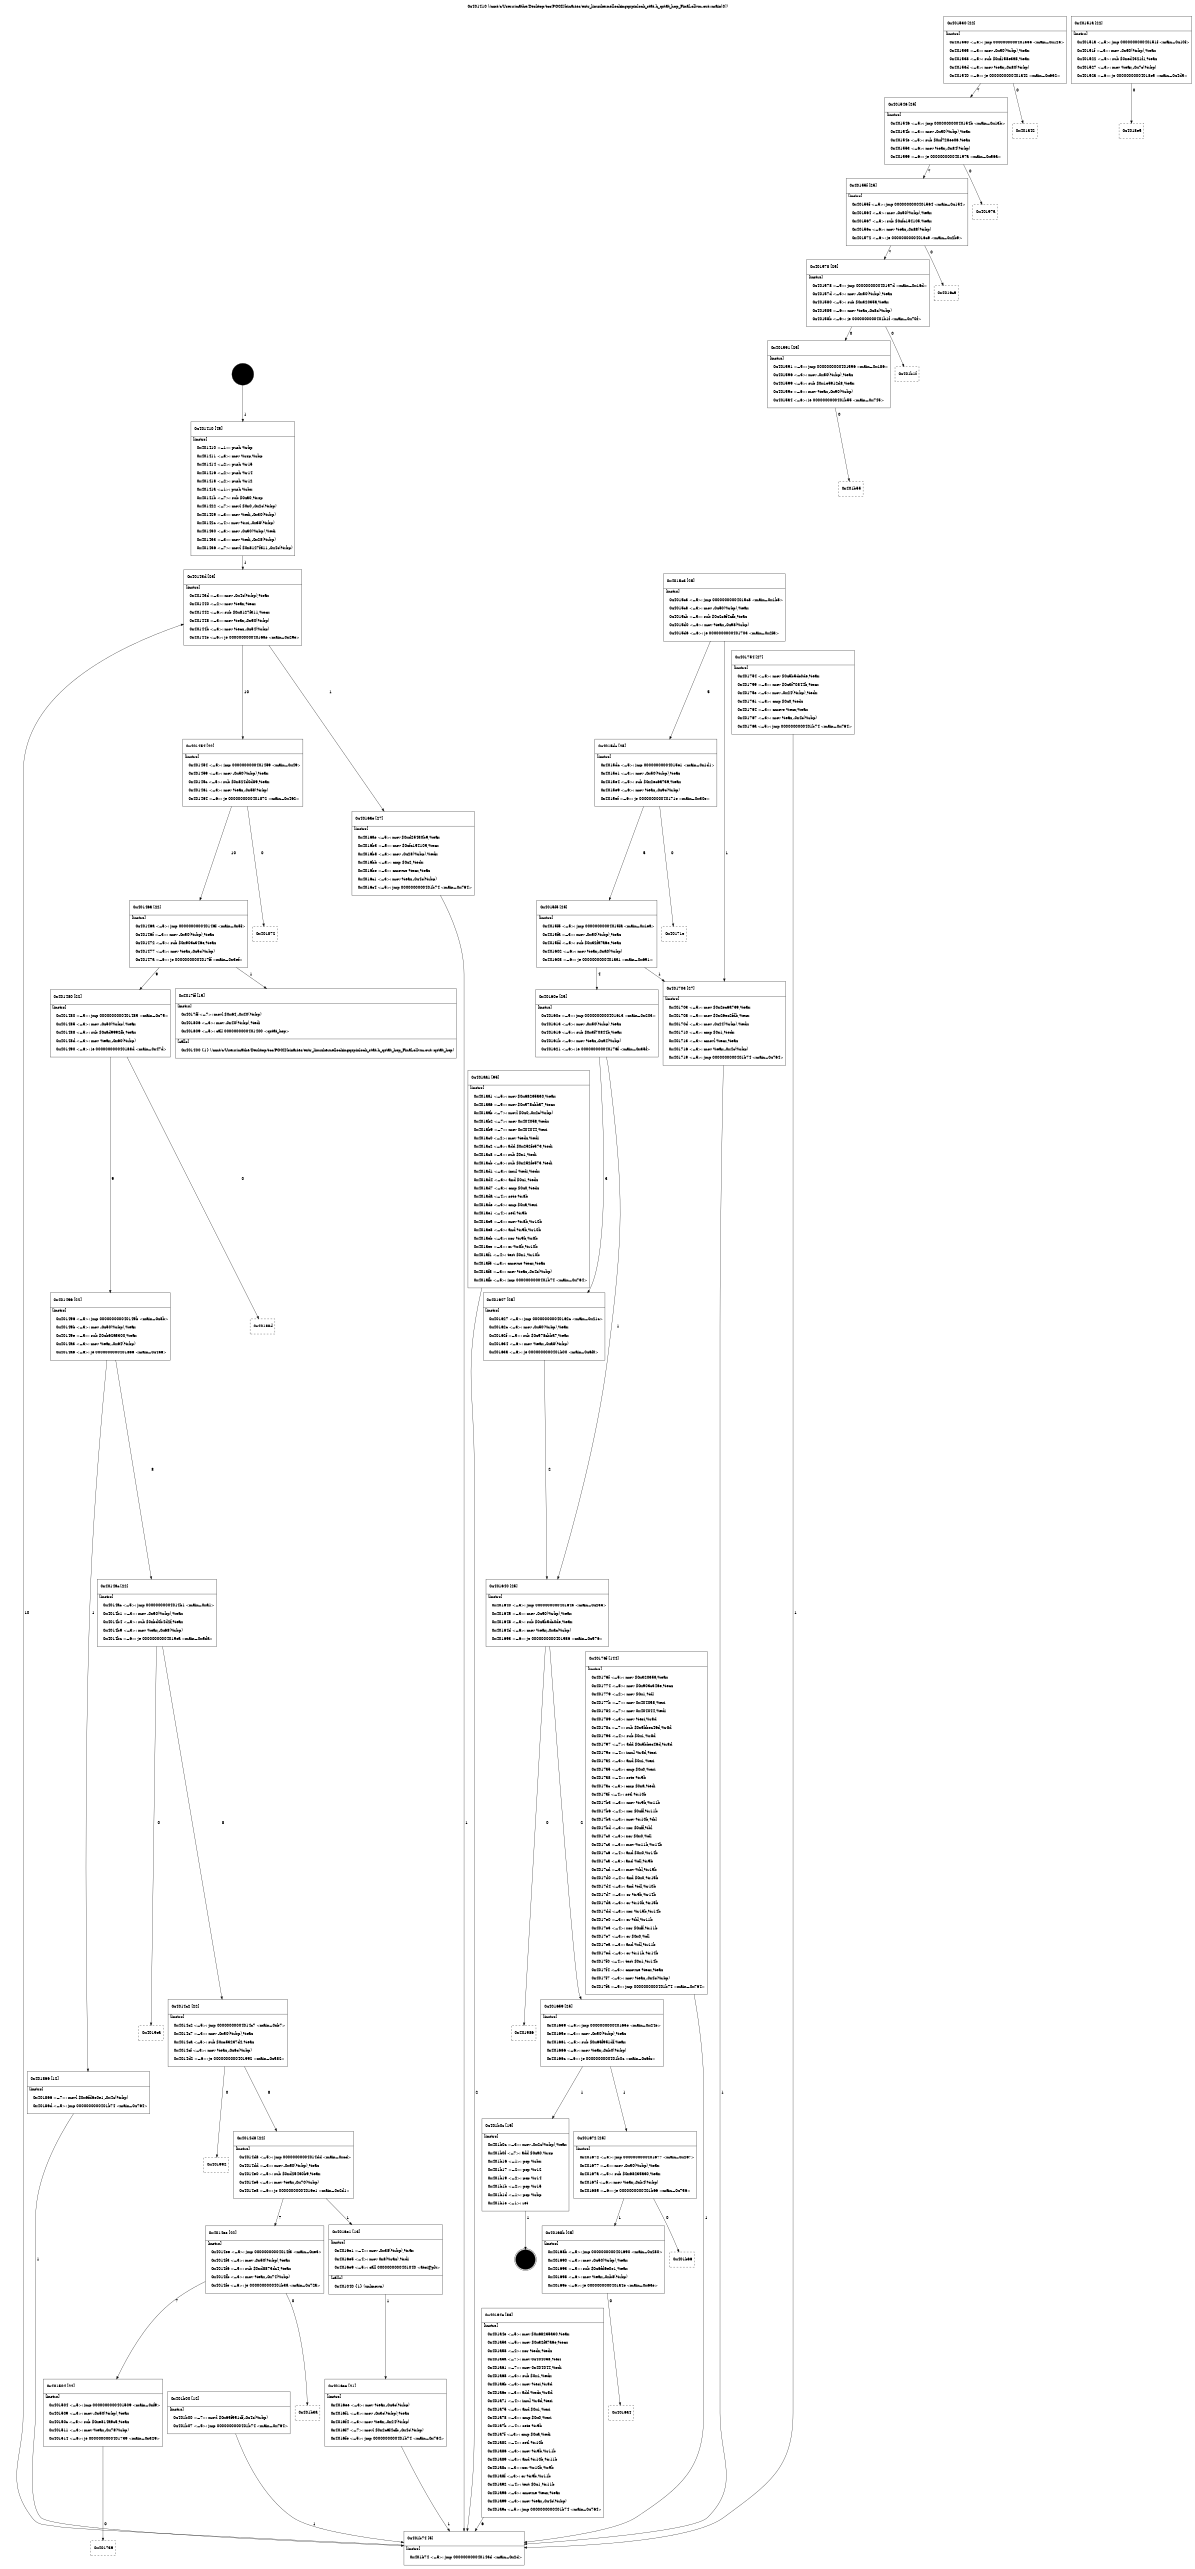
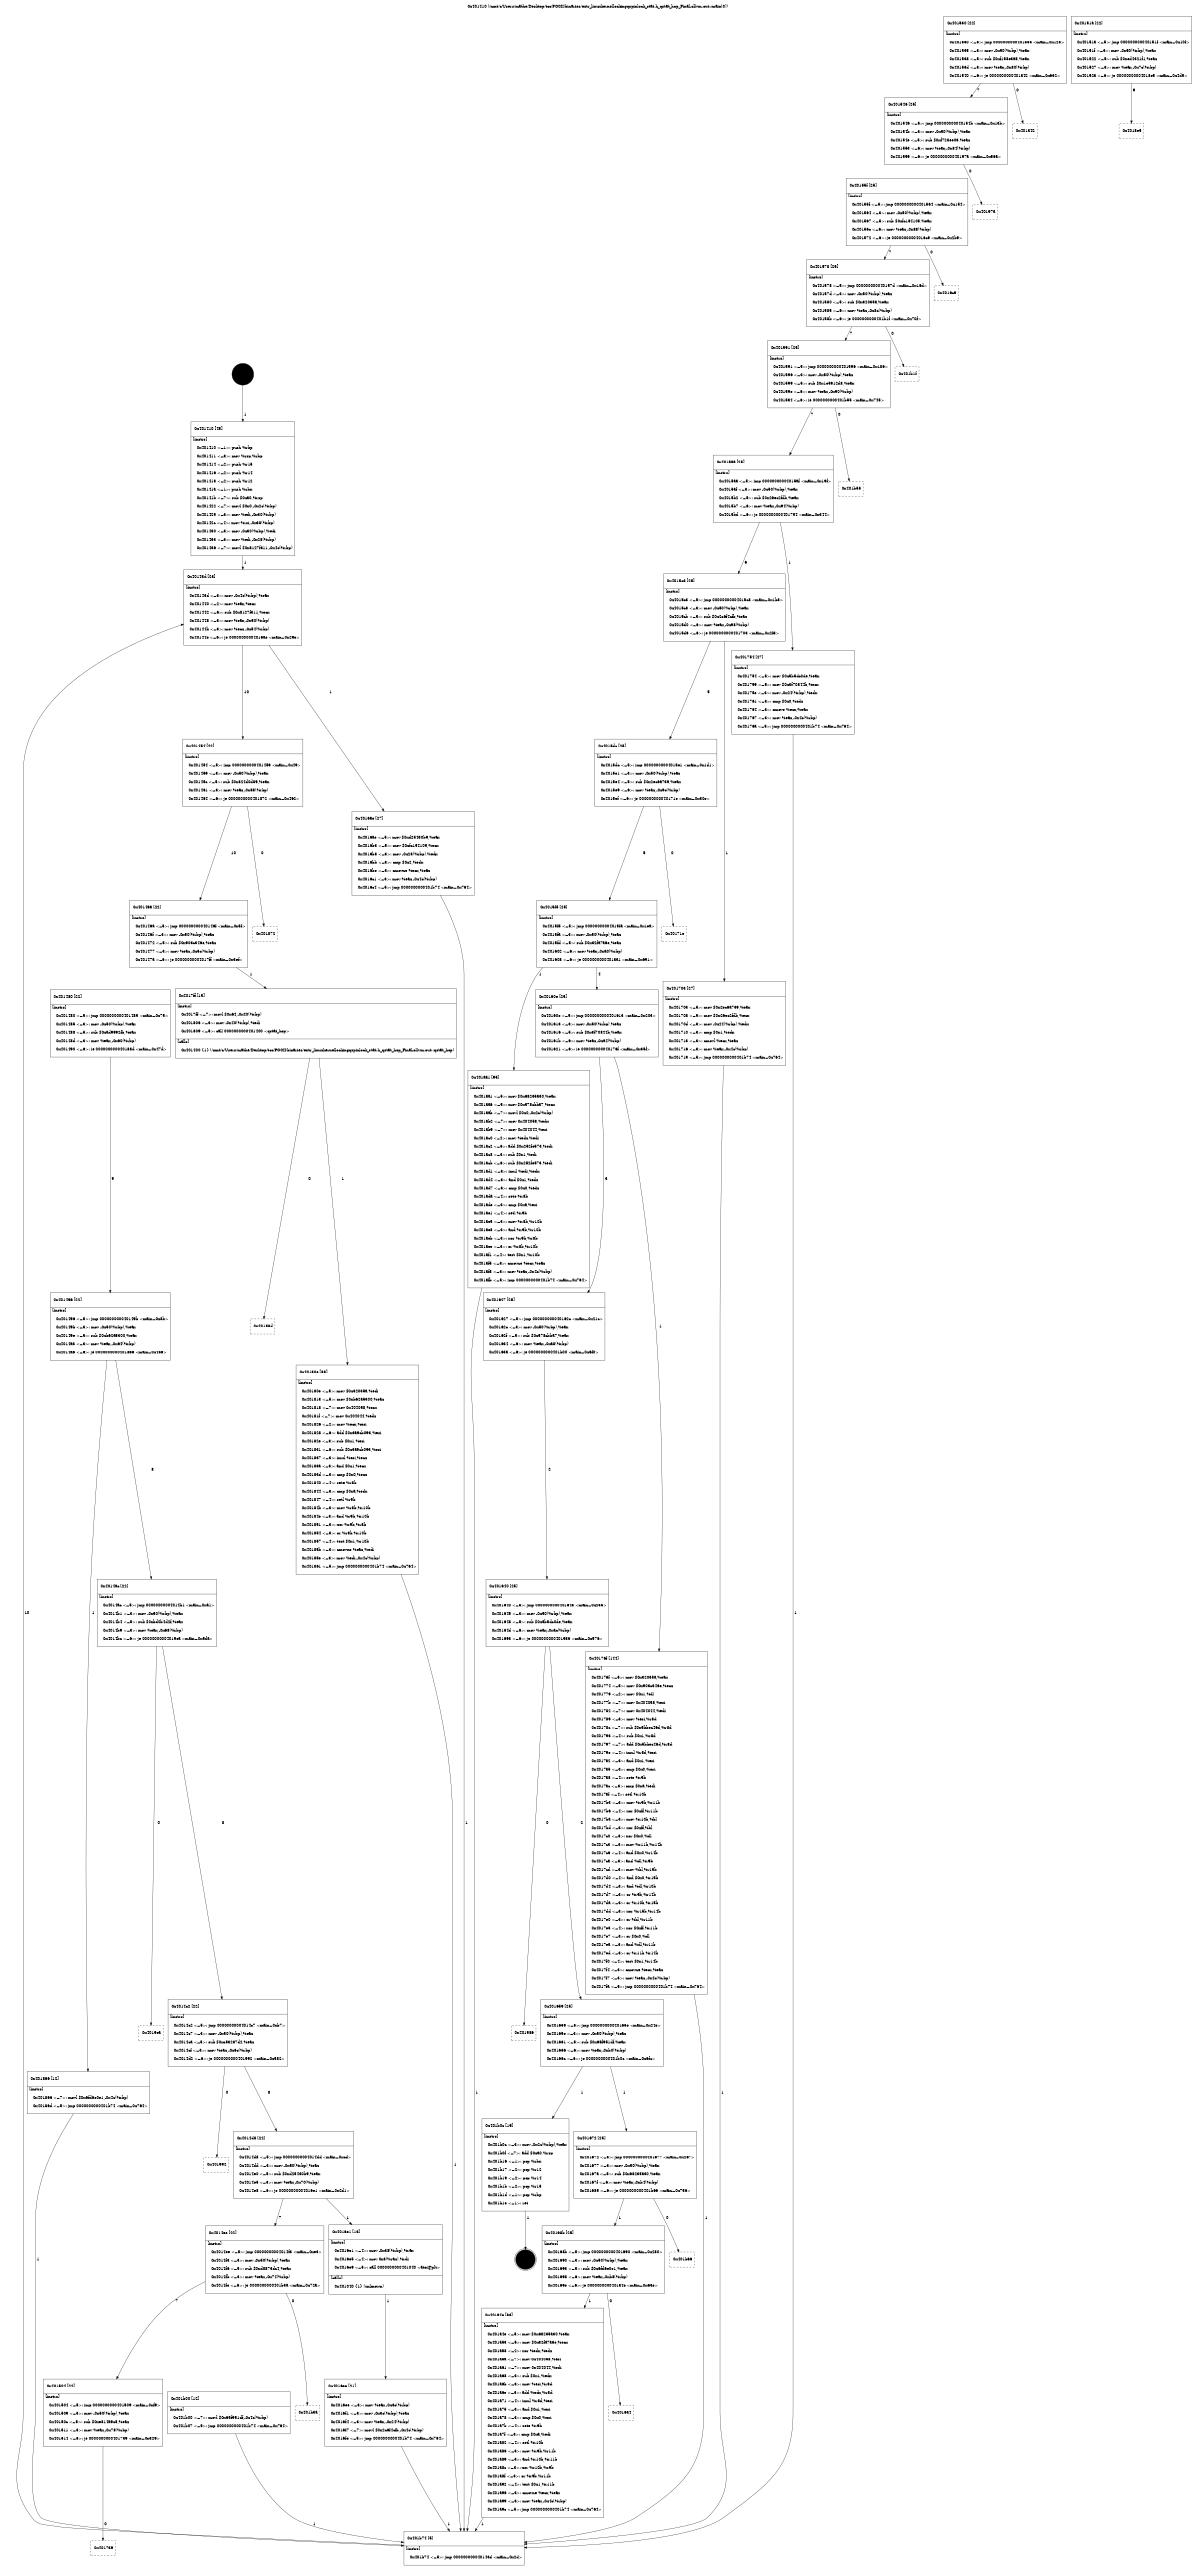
edge "0x40151a [22]" -> "0x4018e5": label " 0" -> " 9"
edge "0x401546 [25]" -> "0x40155f [25]": removed, label "7"
edge "0x401578 [25]" -> "0x401591 [25]": label " 0" -> " 7"
node "0x4015aa [25]": added
edge "0x4015f5 [25]" -> "0x401703 [27]": now "0x4015f5 [25]" -> "0x401aa1 [95]"
edge "0x40146a [22]" -> "0x401480 [22]": removed, label "9"
edge "0x401480 [22]" -> "0x40188d": now "0x4017ff [15]" -> "0x40188d"
edge "0x40160e [25]" -> "0x401640 [25]": now "0x40160e [25]" -> "0x40176f [144]"
node "0x40180e [88]": added
edge "0x401aa1 [95]" -> "0x401b74 [5]": label " 2" -> " 1"
edge "0x40168b [25]" -> "0x401a4e [83]": added, label "1"
edge "0x401a4e [83]" -> "0x401b74 [5]": label " 6" -> " 1"
